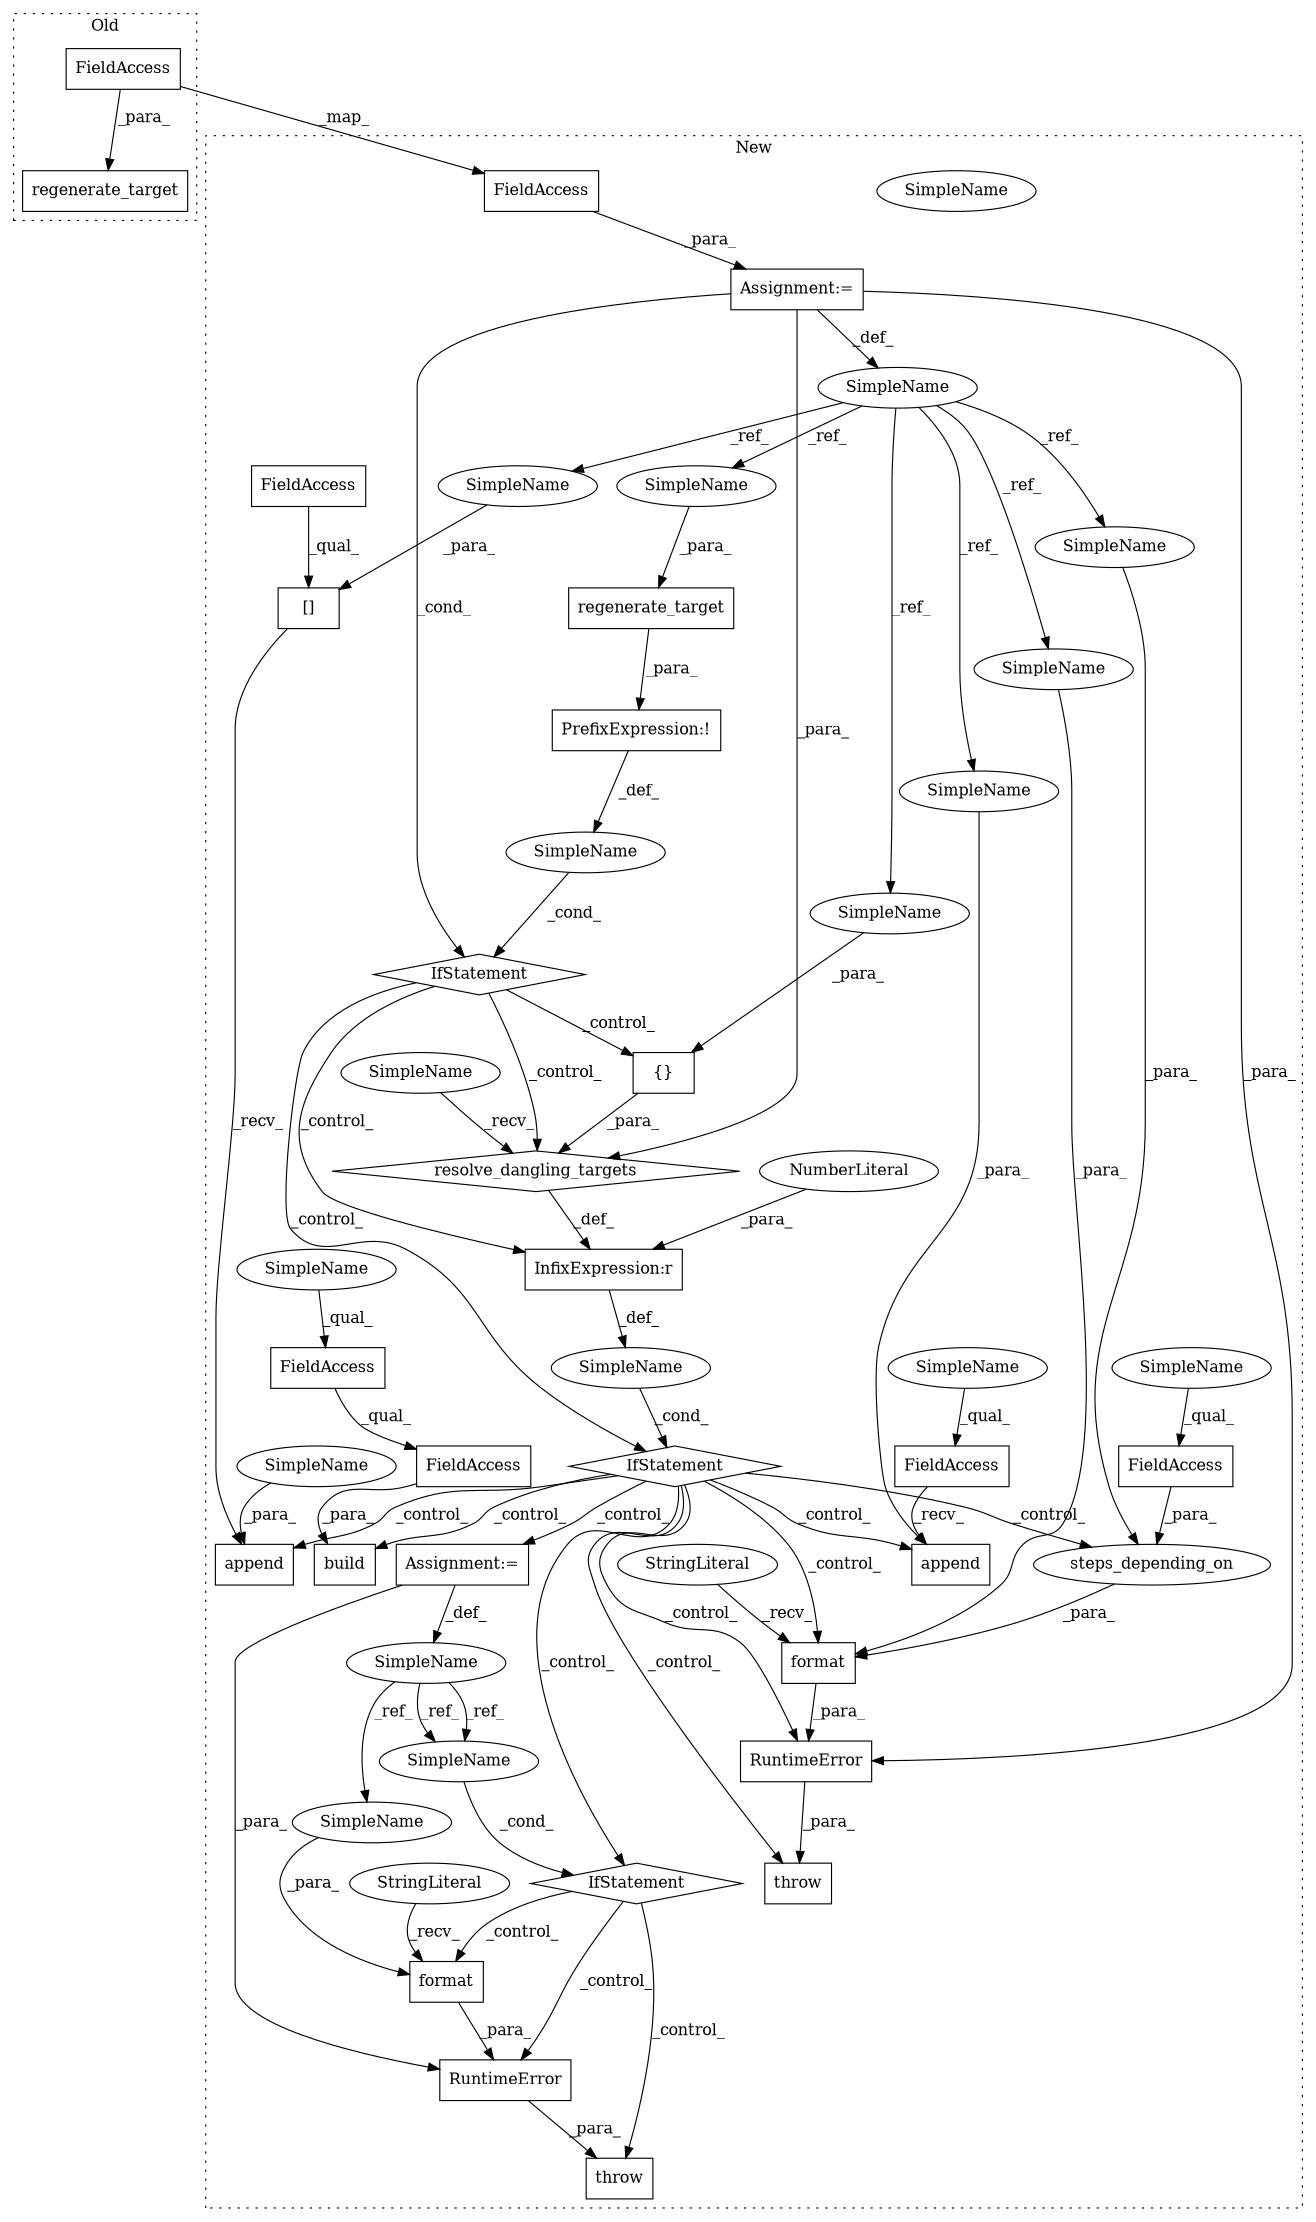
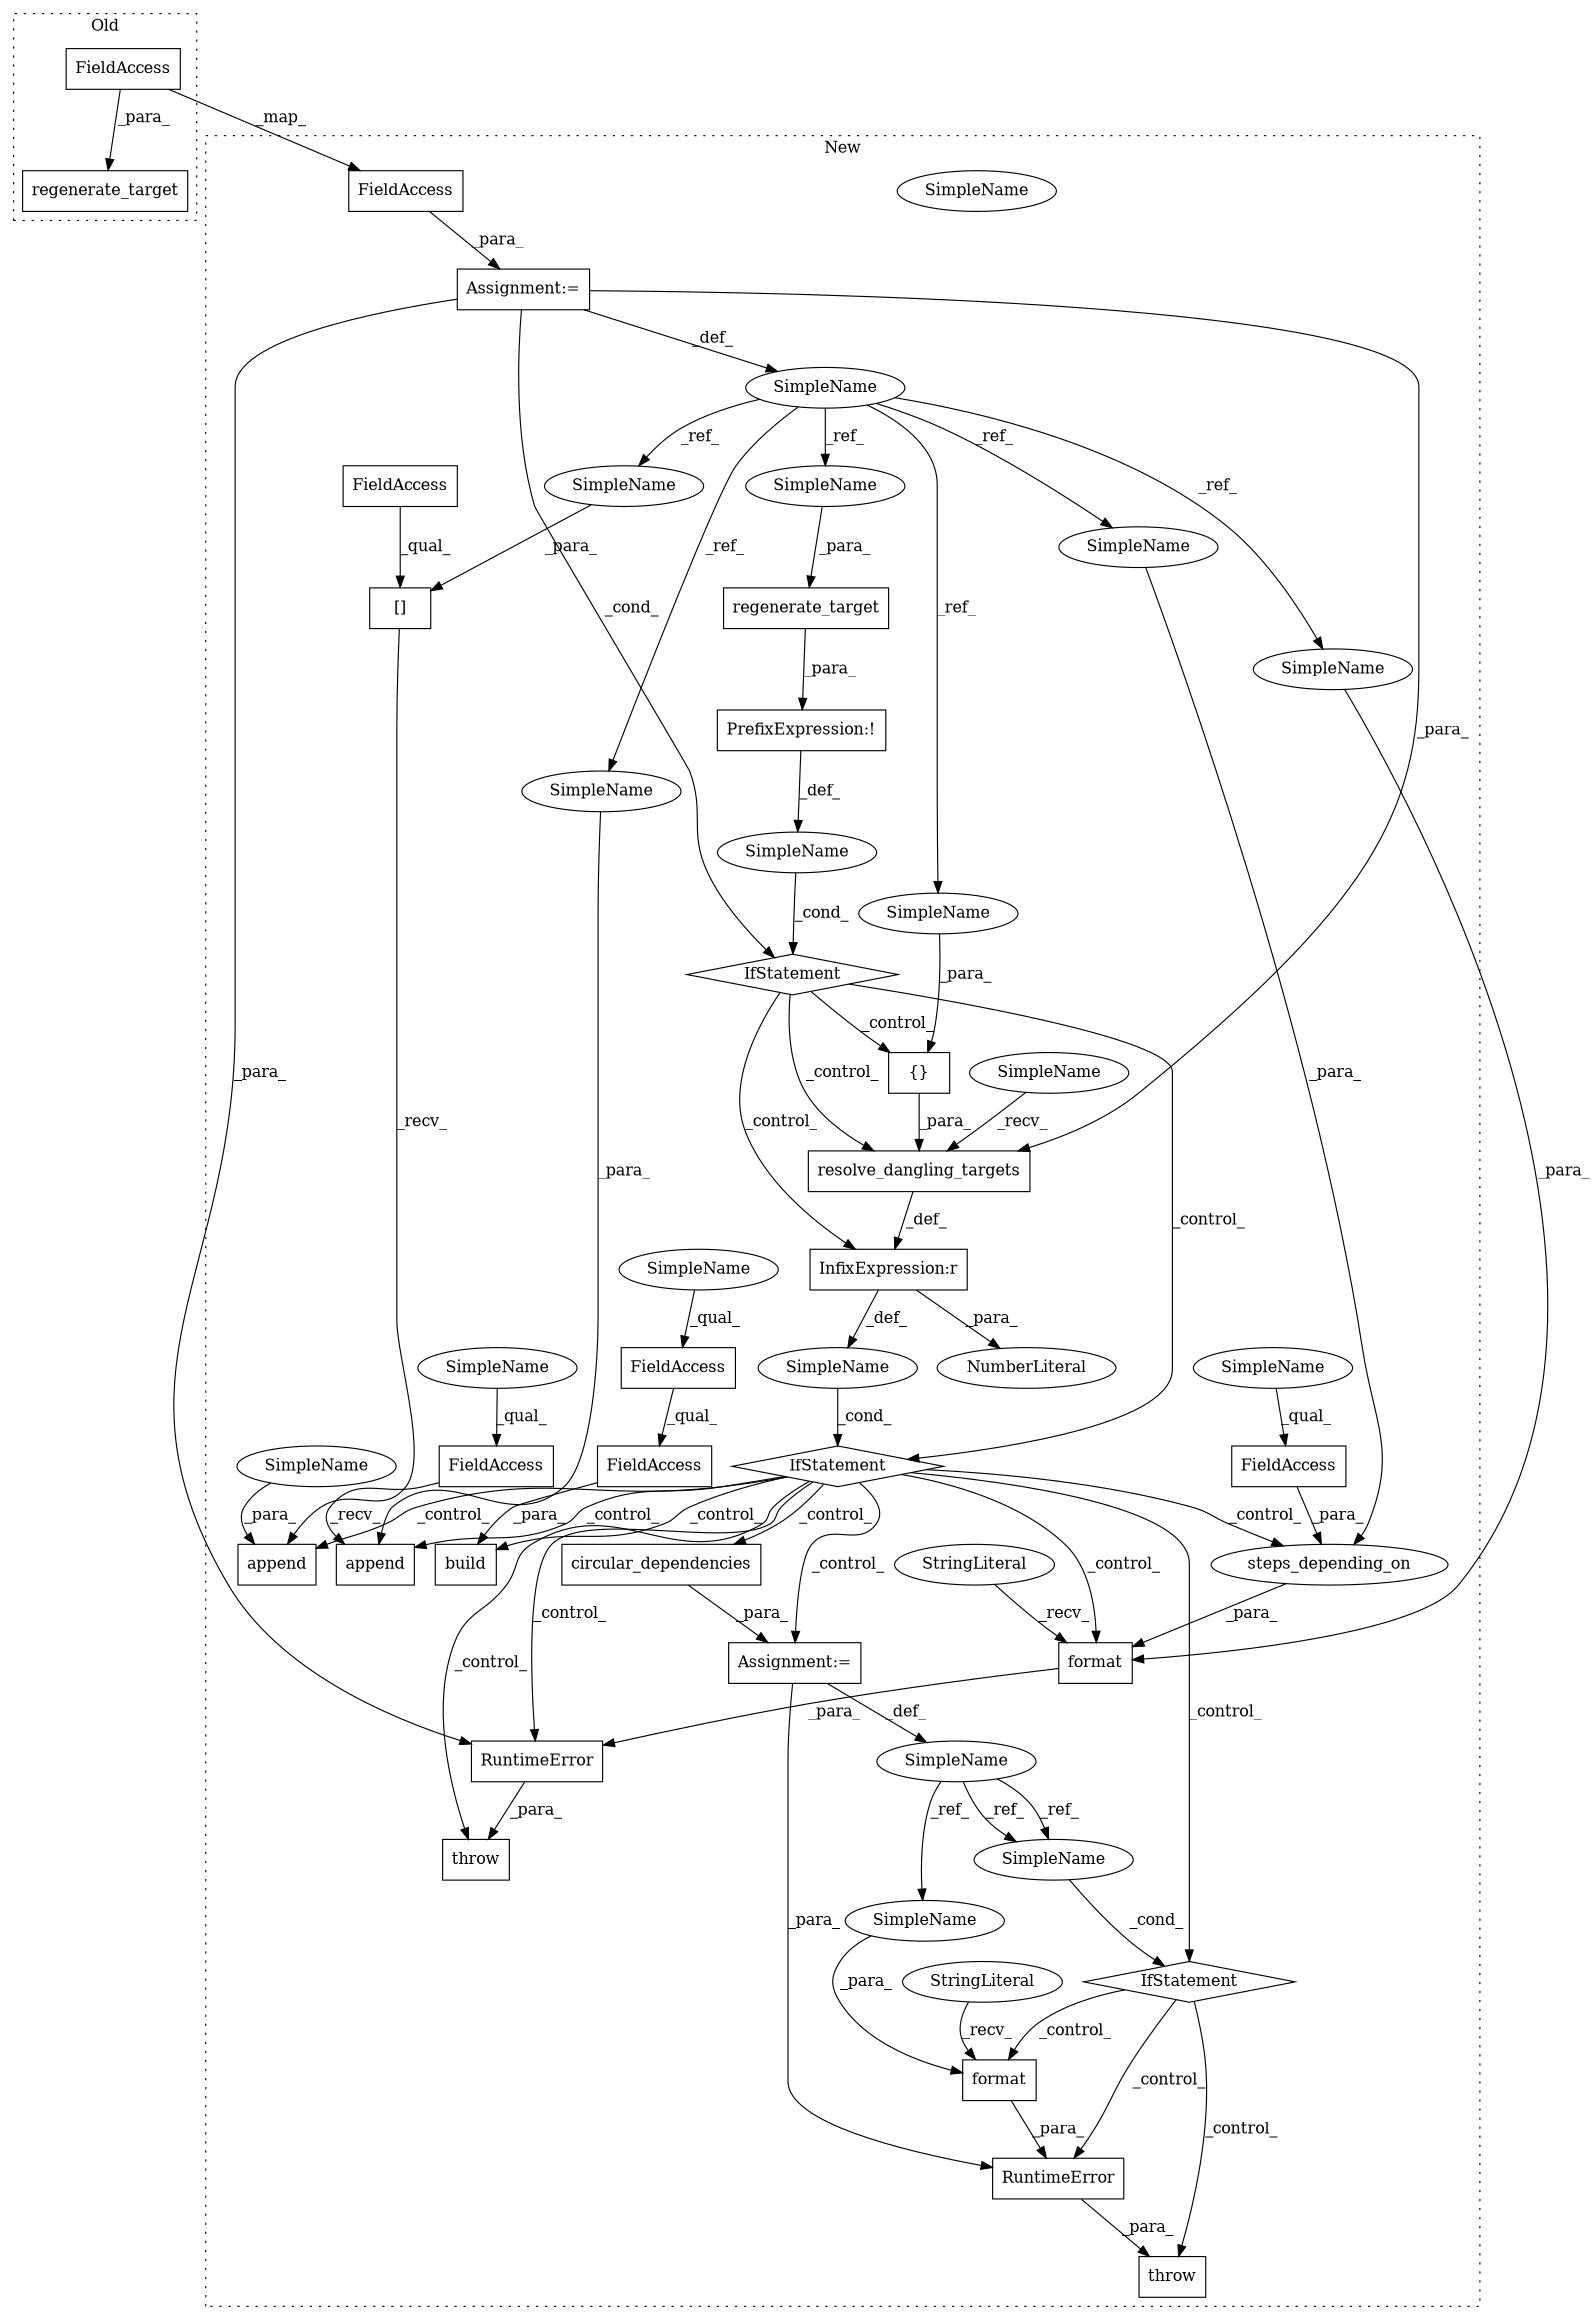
node "resolve_dangling_targets": shape diamond -> box
edge "NumberLiteral" -> "InfixExpression:r": reversed
node "circular_dependencies": added
